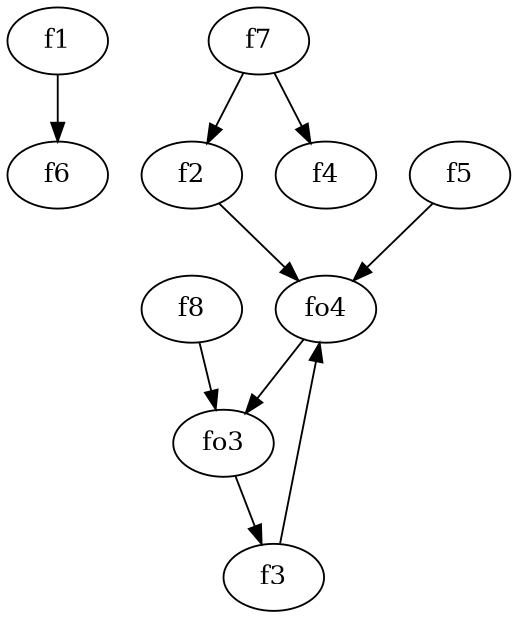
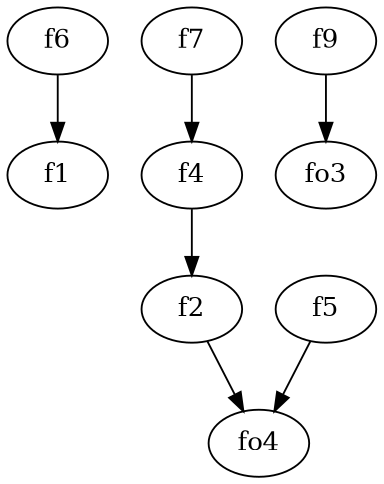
edge "f1" -> "f6": reversed
edge "f7" -> "f2": now "f4" -> "f2"
node "f8": label "f8" -> "f9"
edge "fo4" -> "fo3": removed
node "f3": removed
